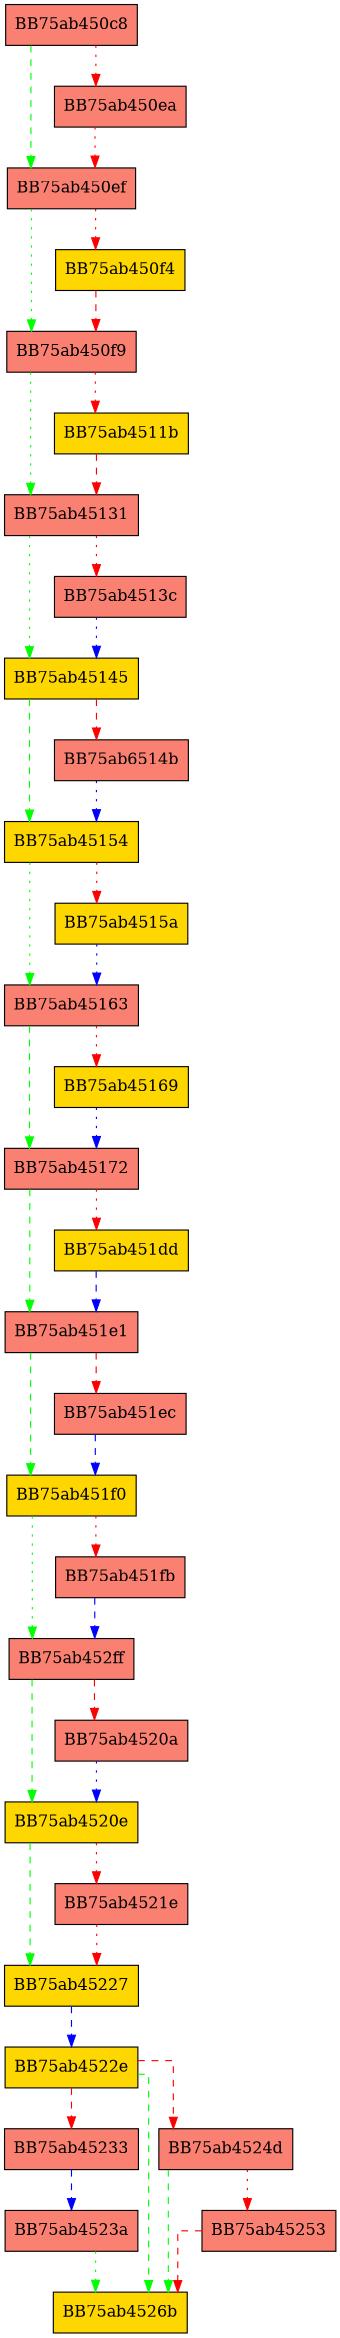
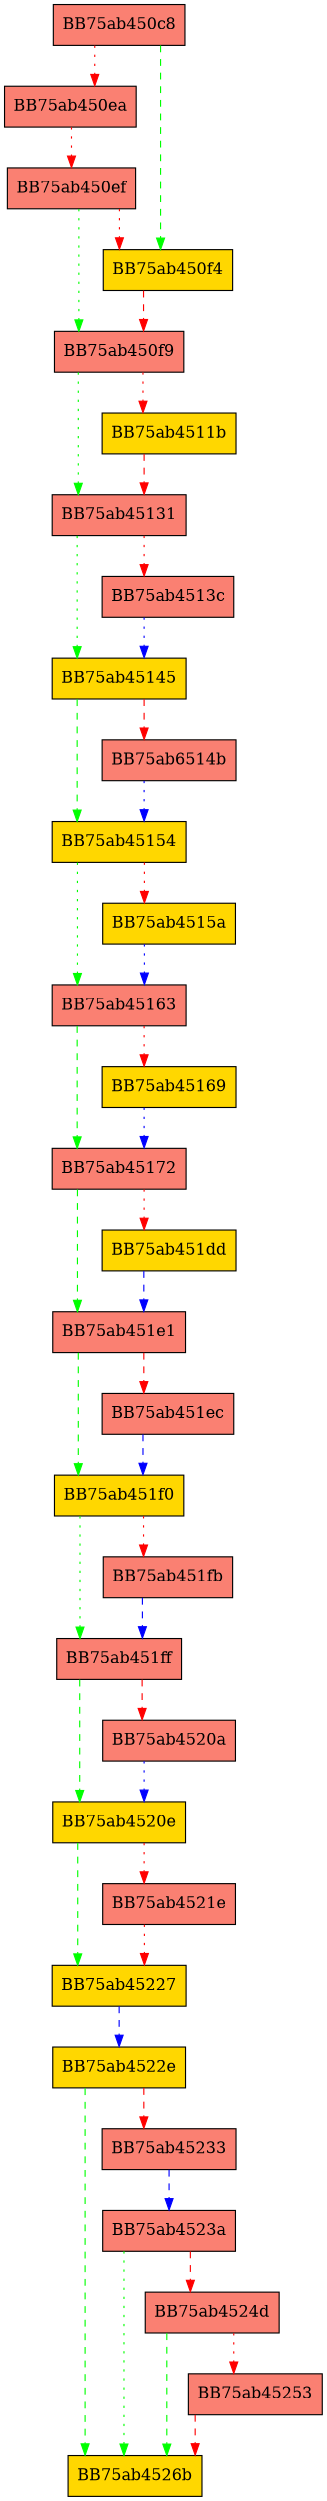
edge "BB75ab450c8" -> "BB75ab450ef": now "BB75ab450c8" -> "BB75ab450f4"
node "BB75ab452ff": label "BB75ab452ff" -> "BB75ab451ff"
edge "BB75ab4522e" -> "BB75ab4524d": now "BB75ab4523a" -> "BB75ab4524d"
